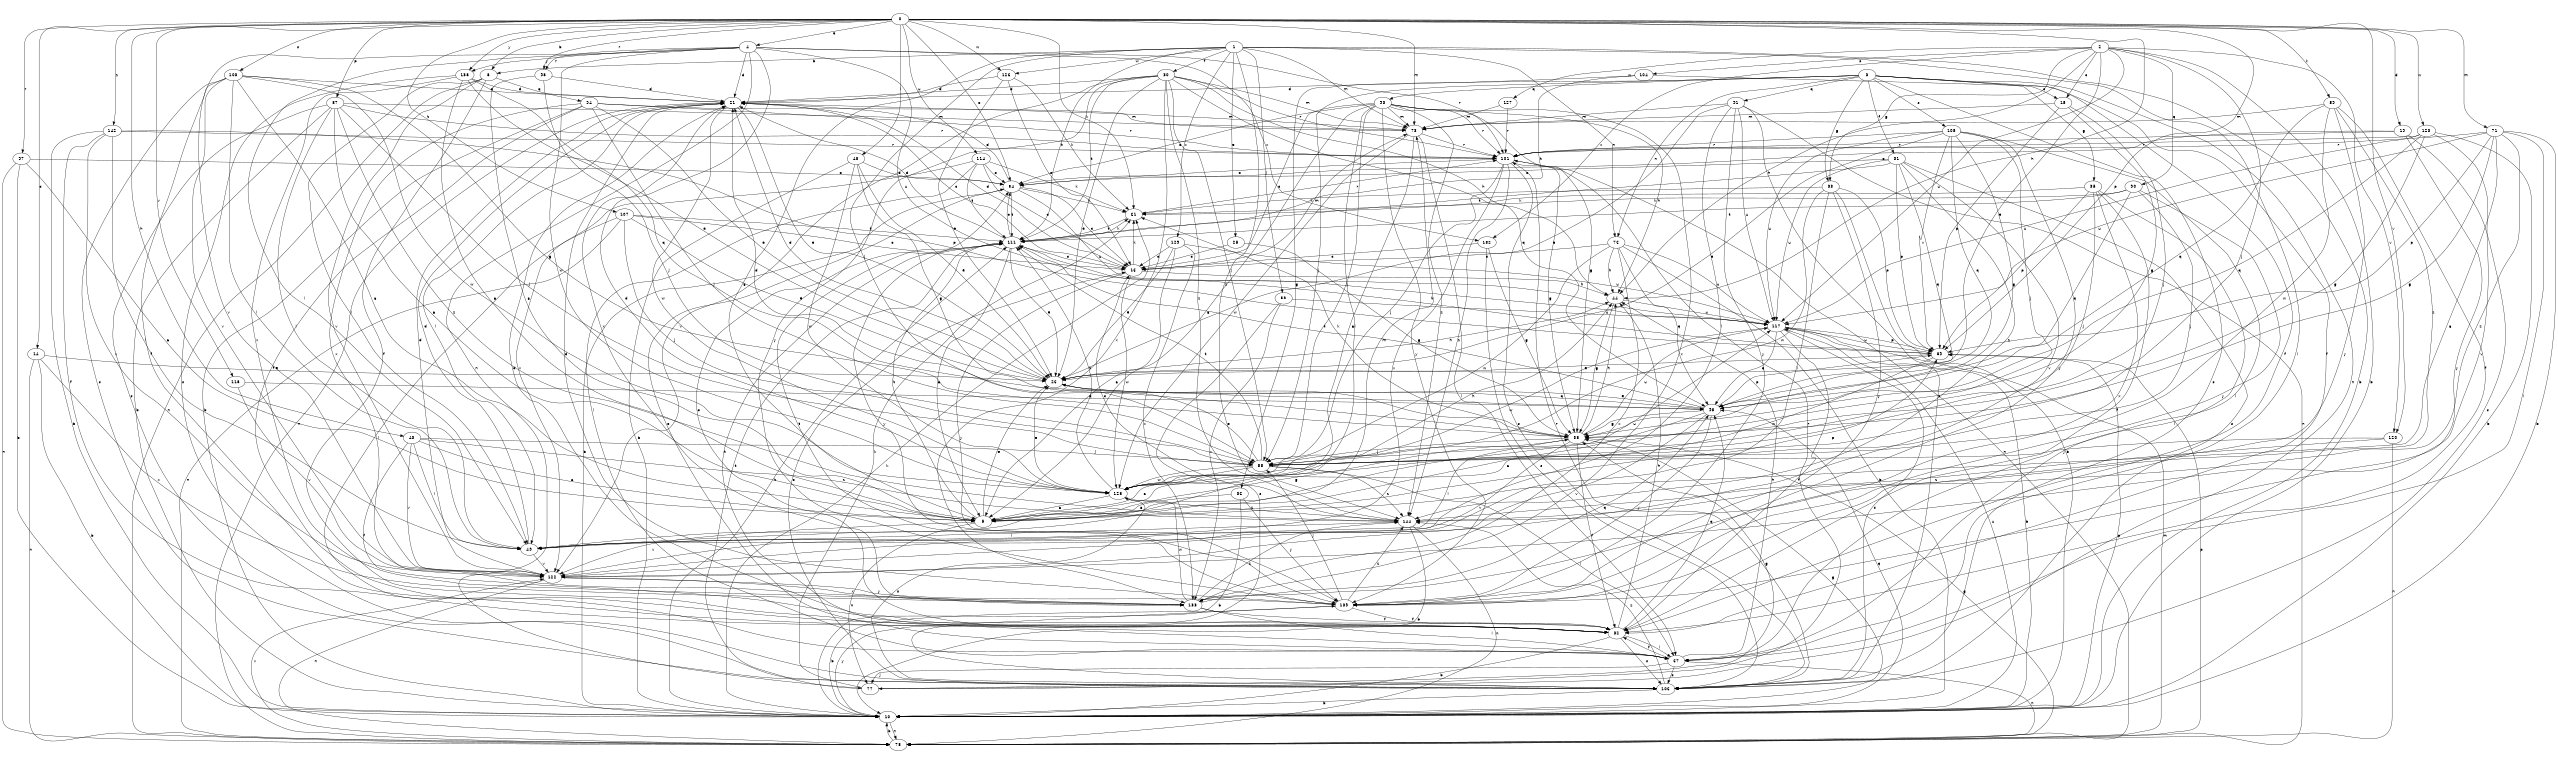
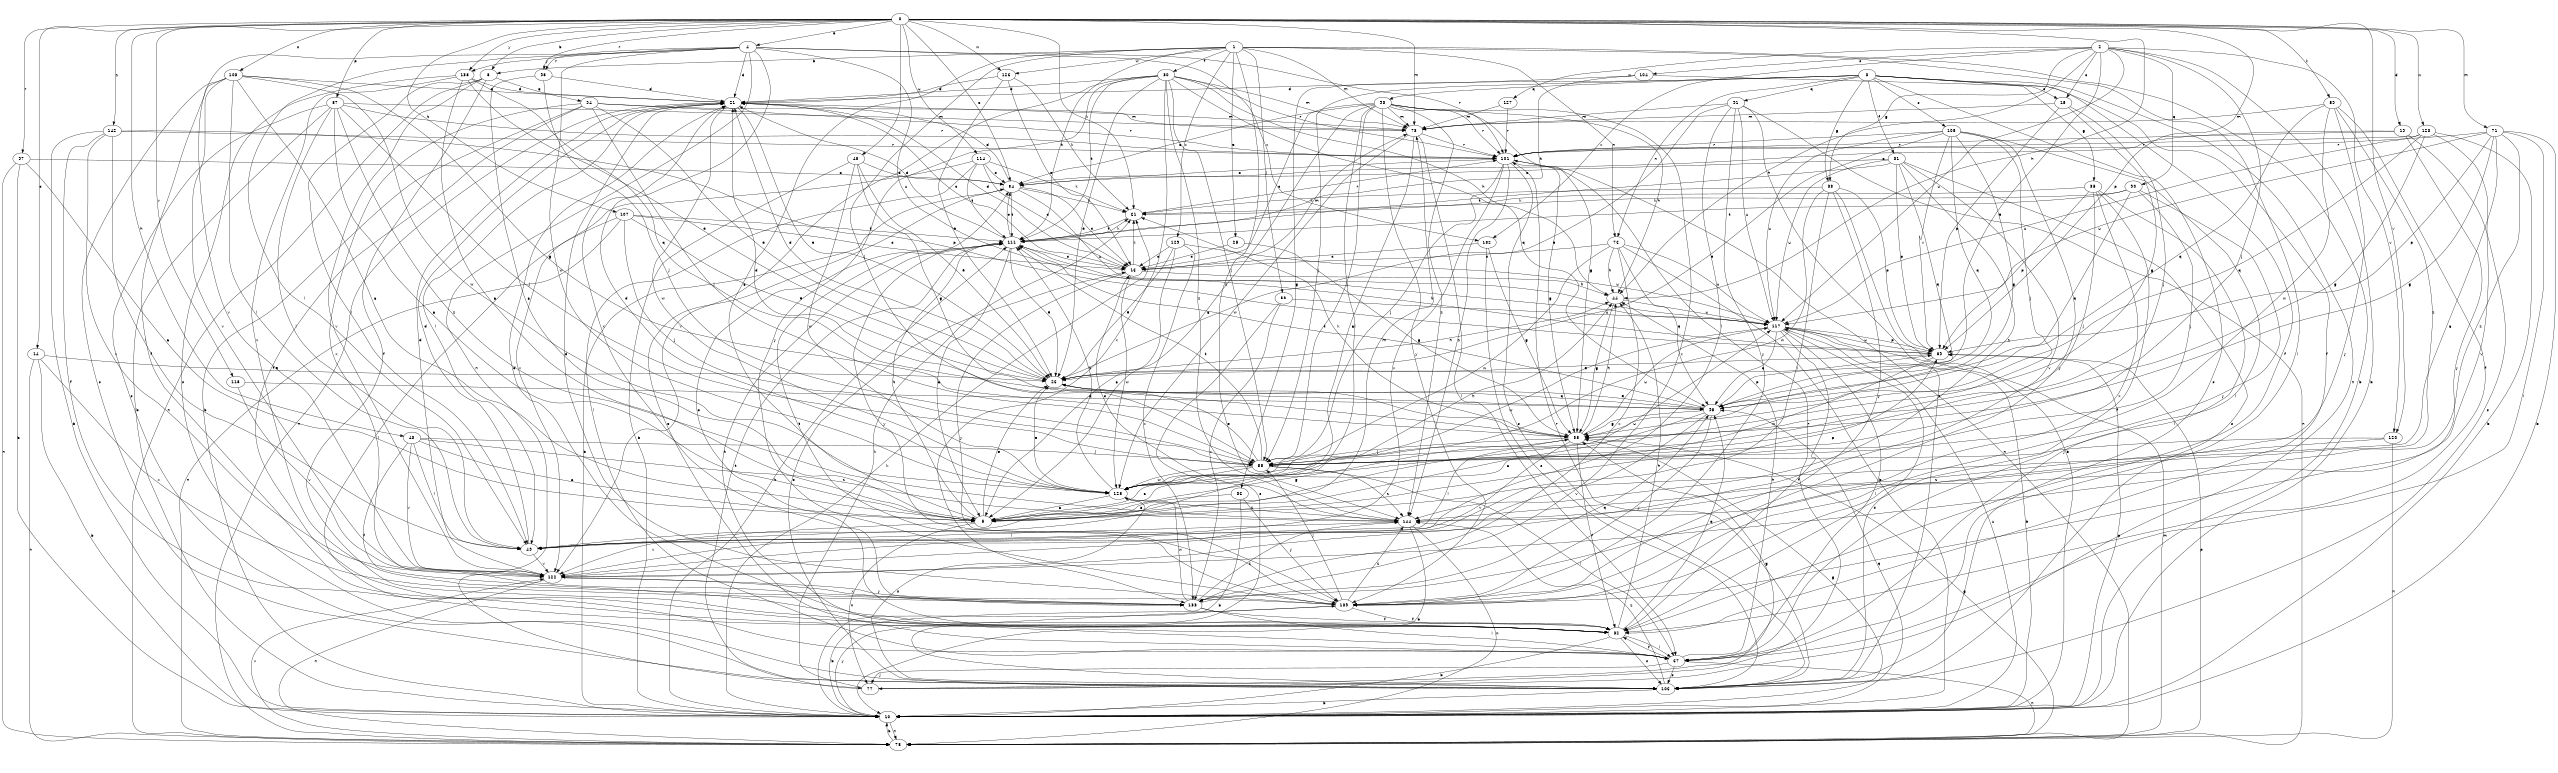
edge "117" -> "67": added, label "l"
